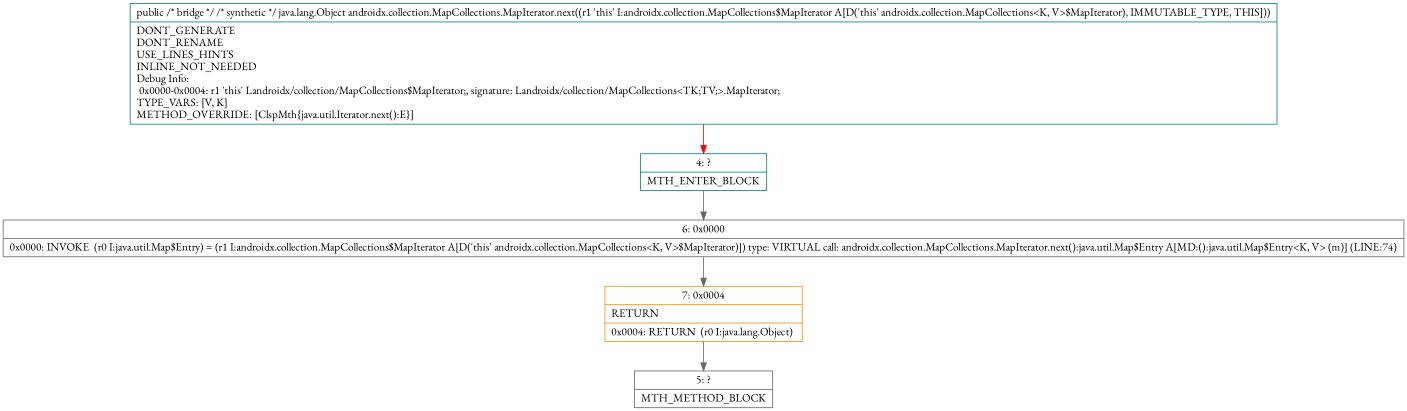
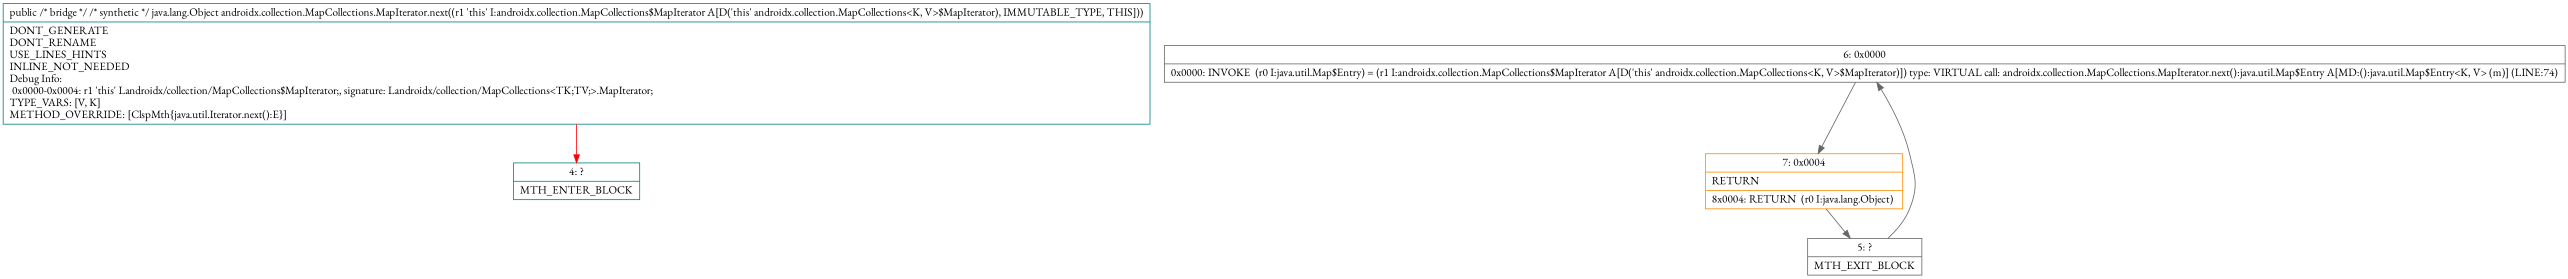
edge "4: ?" -> "6: 0x0000": now "5: ?" -> "6: 0x0000"
node "7: 0x0004": text "0x0004: RETURN  (r0 I:java.lang.Object)" -> "8x0004: RETURN  (r0 I:java.lang.Object)"
node "5: ?": text "MTH_METHOD_BLOCK" -> "MTH_EXIT_BLOCK"
